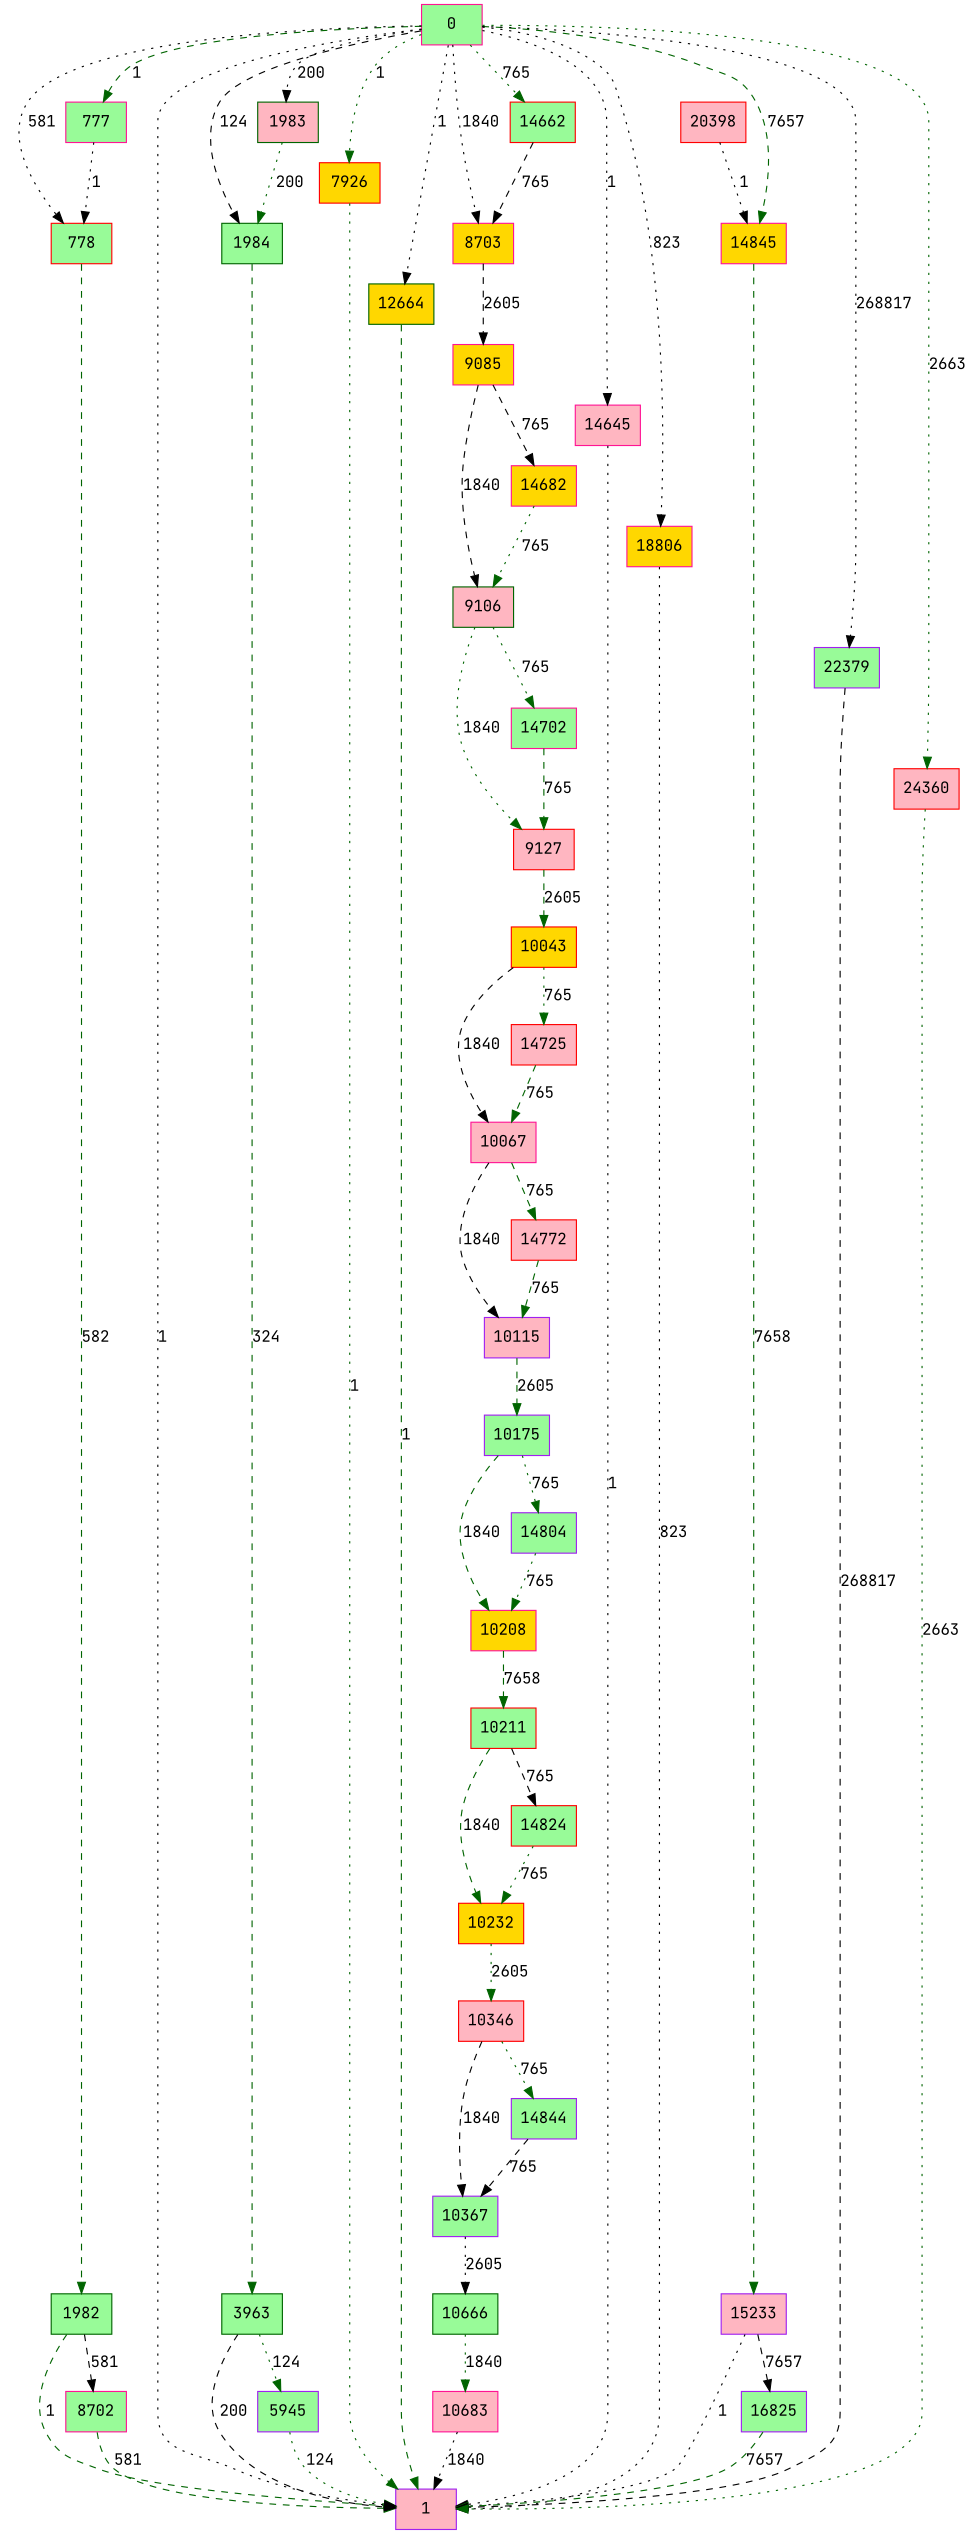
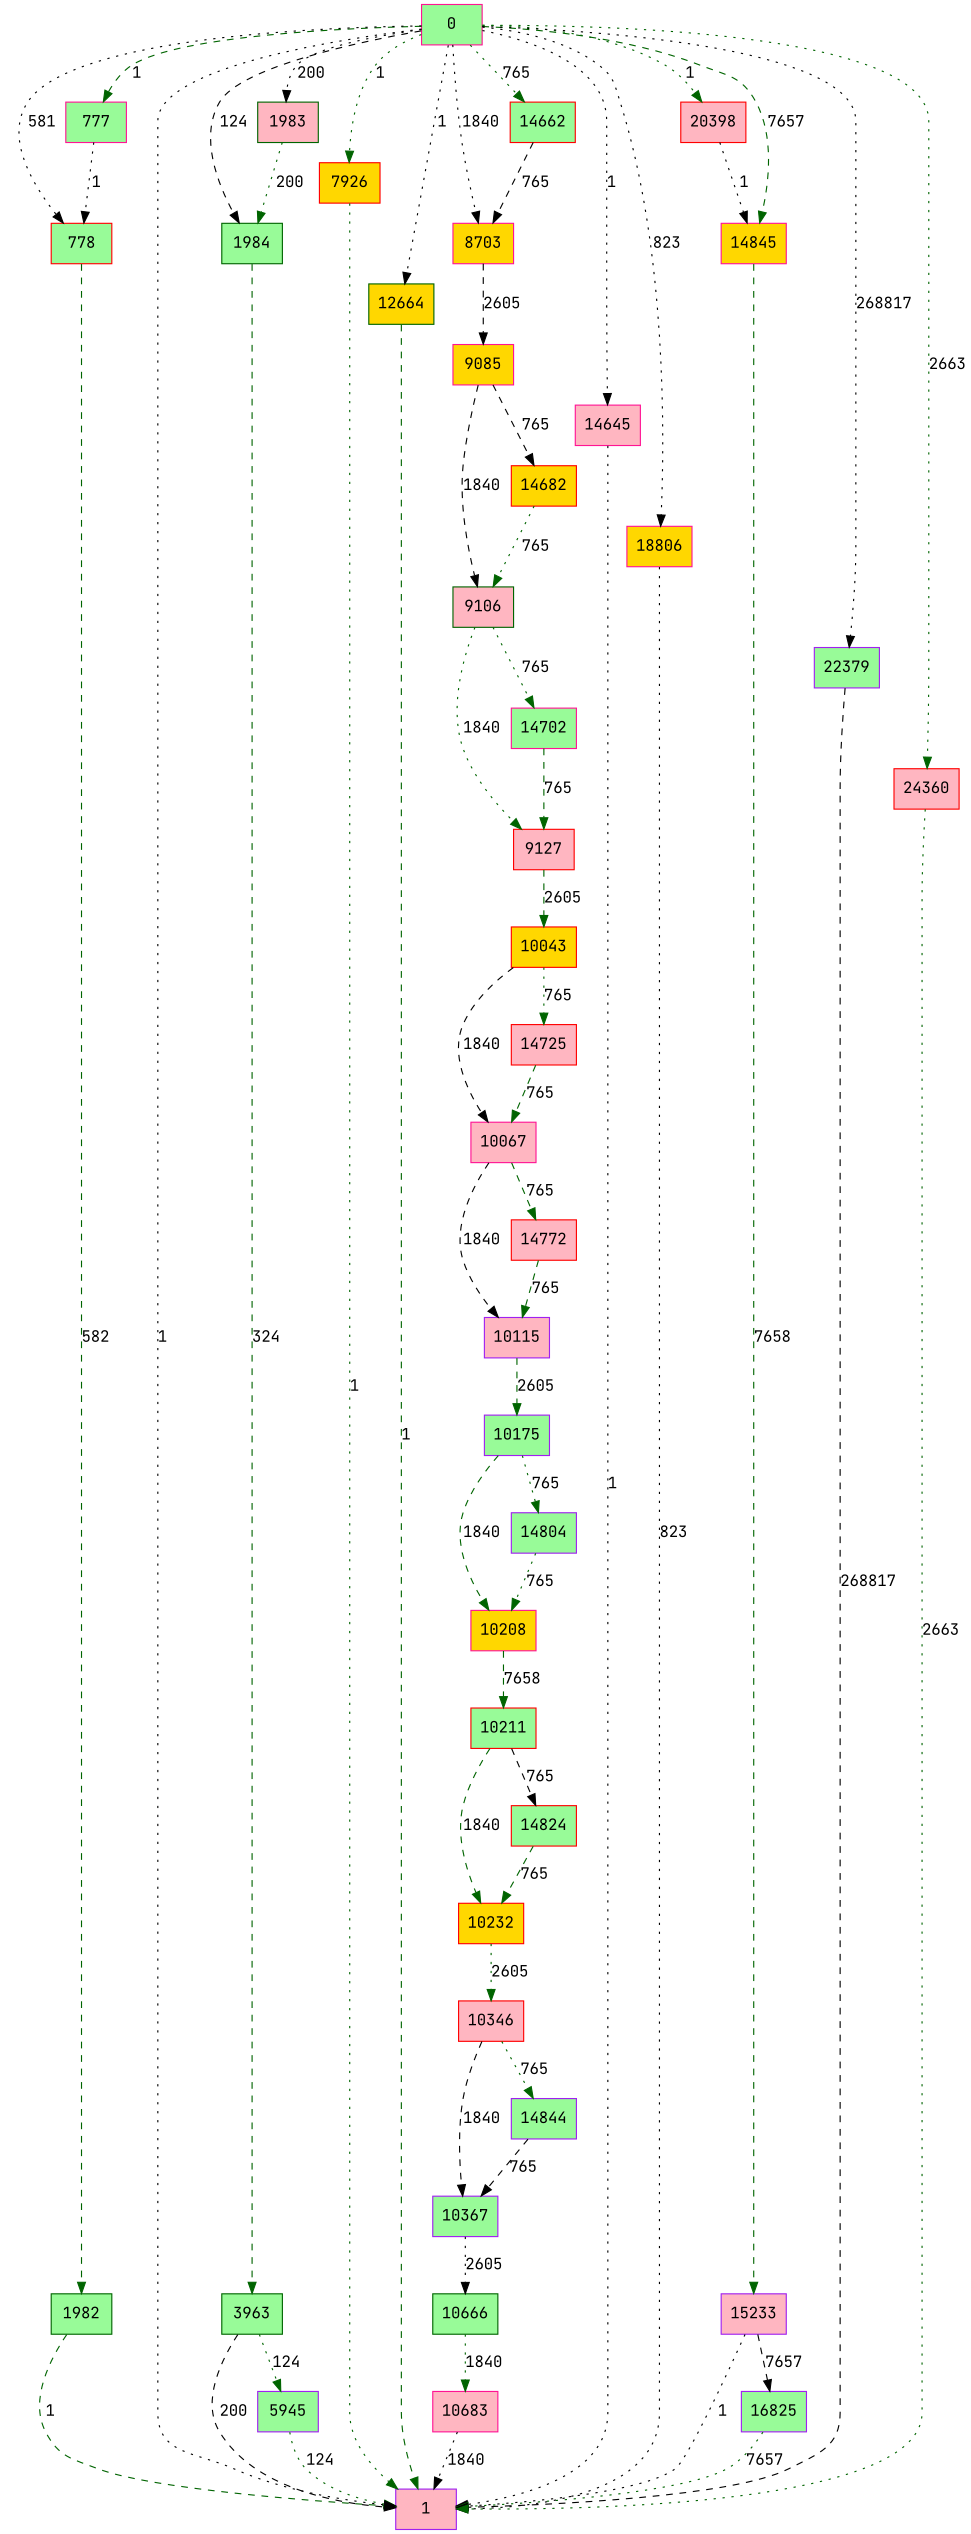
edge "0" -> "20398": added, label "1"
node "14682": color deeppink -> red
edge "14824" -> "10232": style dotted -> dashed
node "8702": removed
edge "16825" -> "1": style dashed -> dotted
